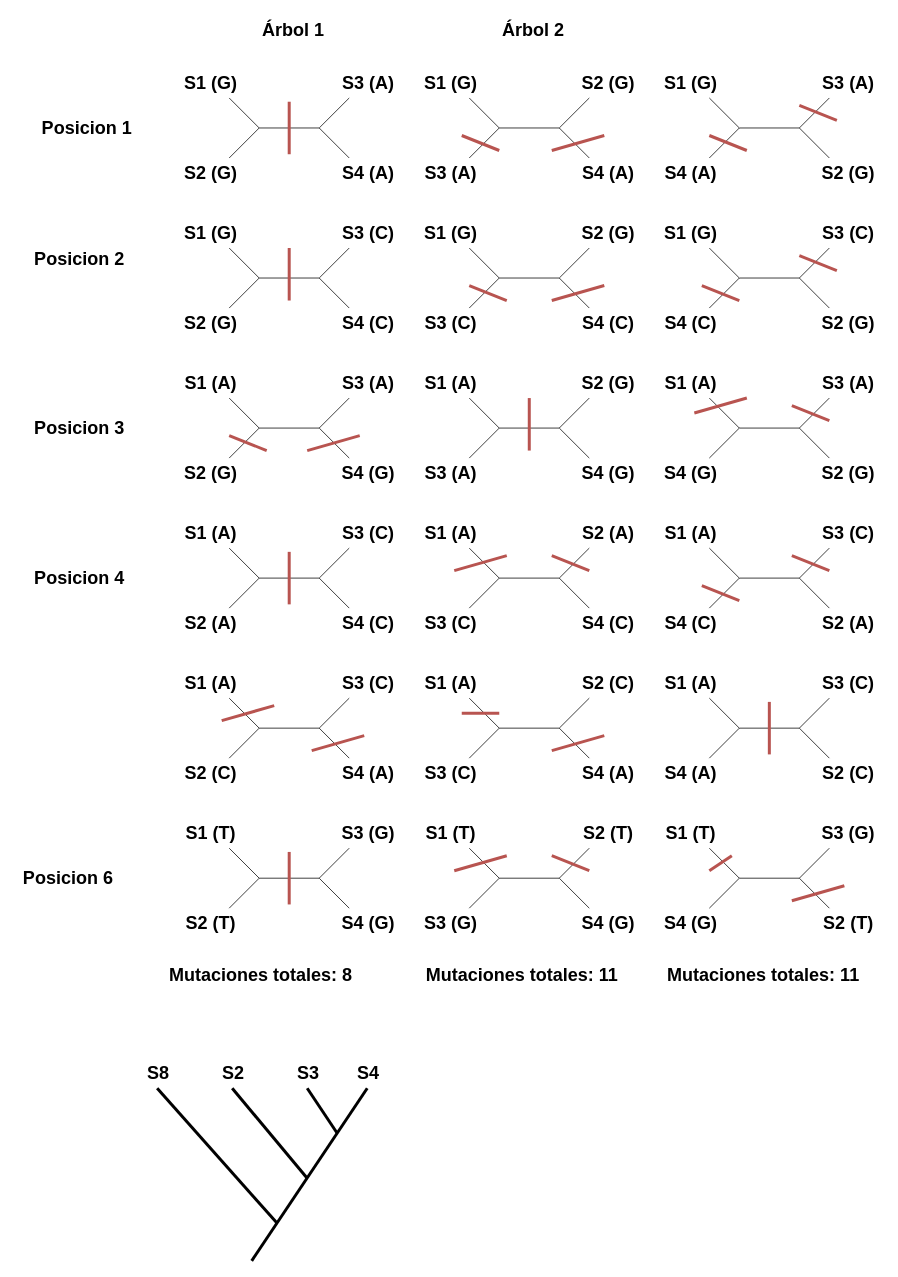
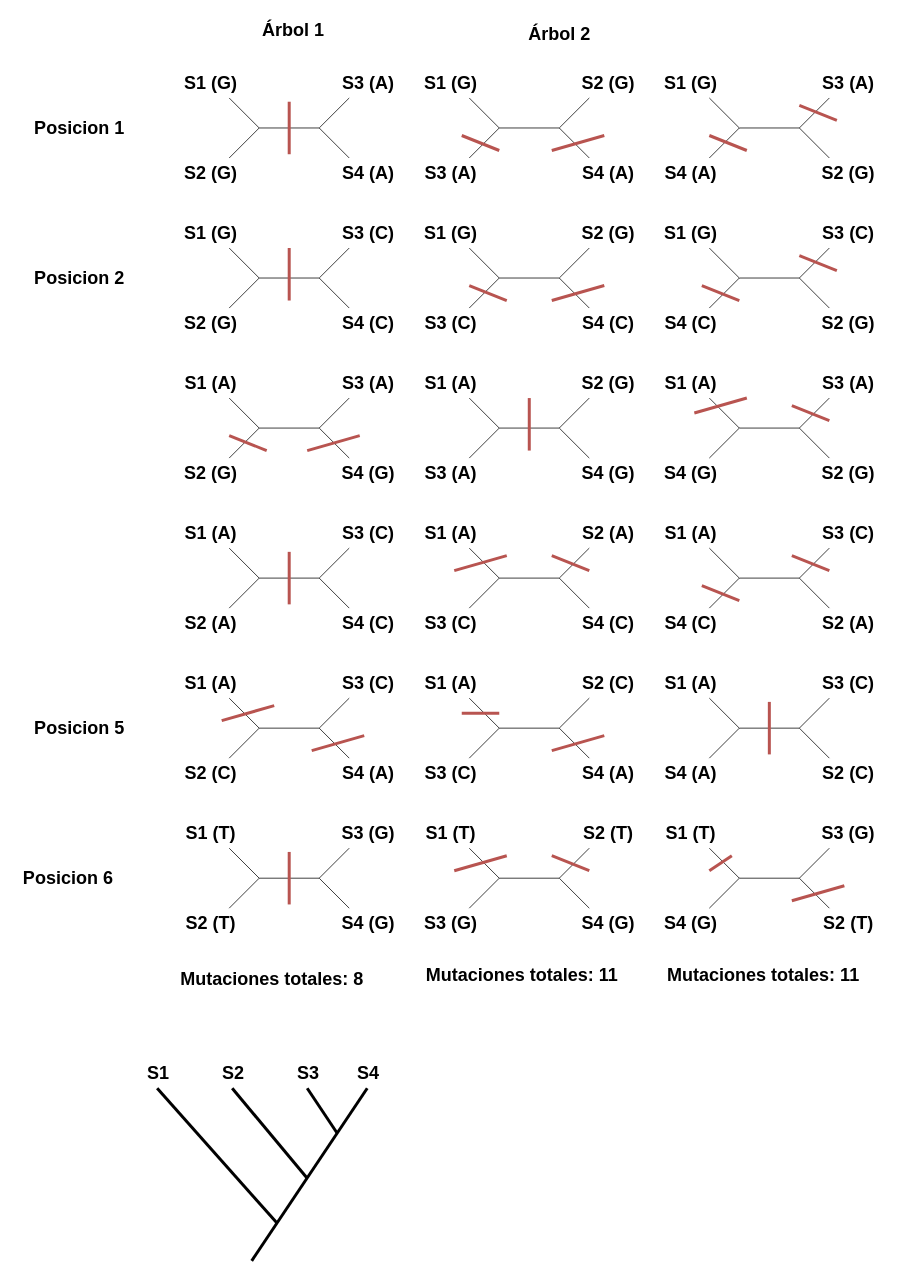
node "Árbol 2": moved (533, 30) -> (559, 34)
node "Posicion 1": moved (87, 128) -> (79, 128)
node "Posicion 2": moved (79, 259) -> (79, 278)
node "Posicion 3": removed
node "Posicion 4": removed
node "Posicion 5": added
node "Mutaciones totales: 8": moved (263, 975) -> (274, 979)
node "S8": label "S8" -> "S1"
